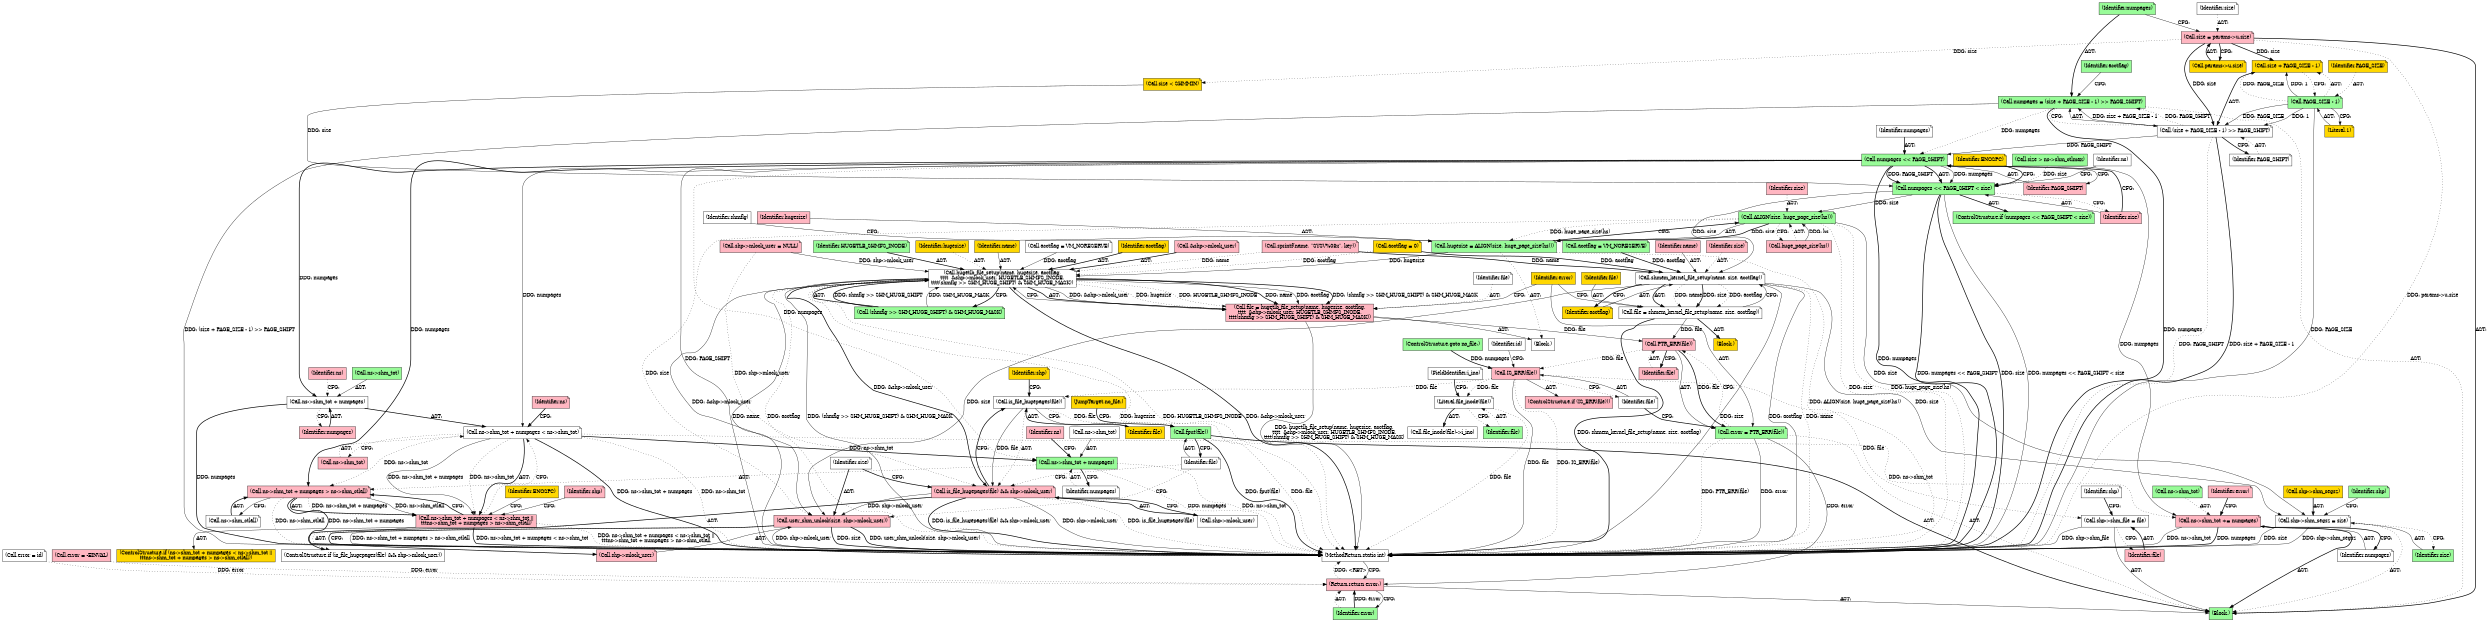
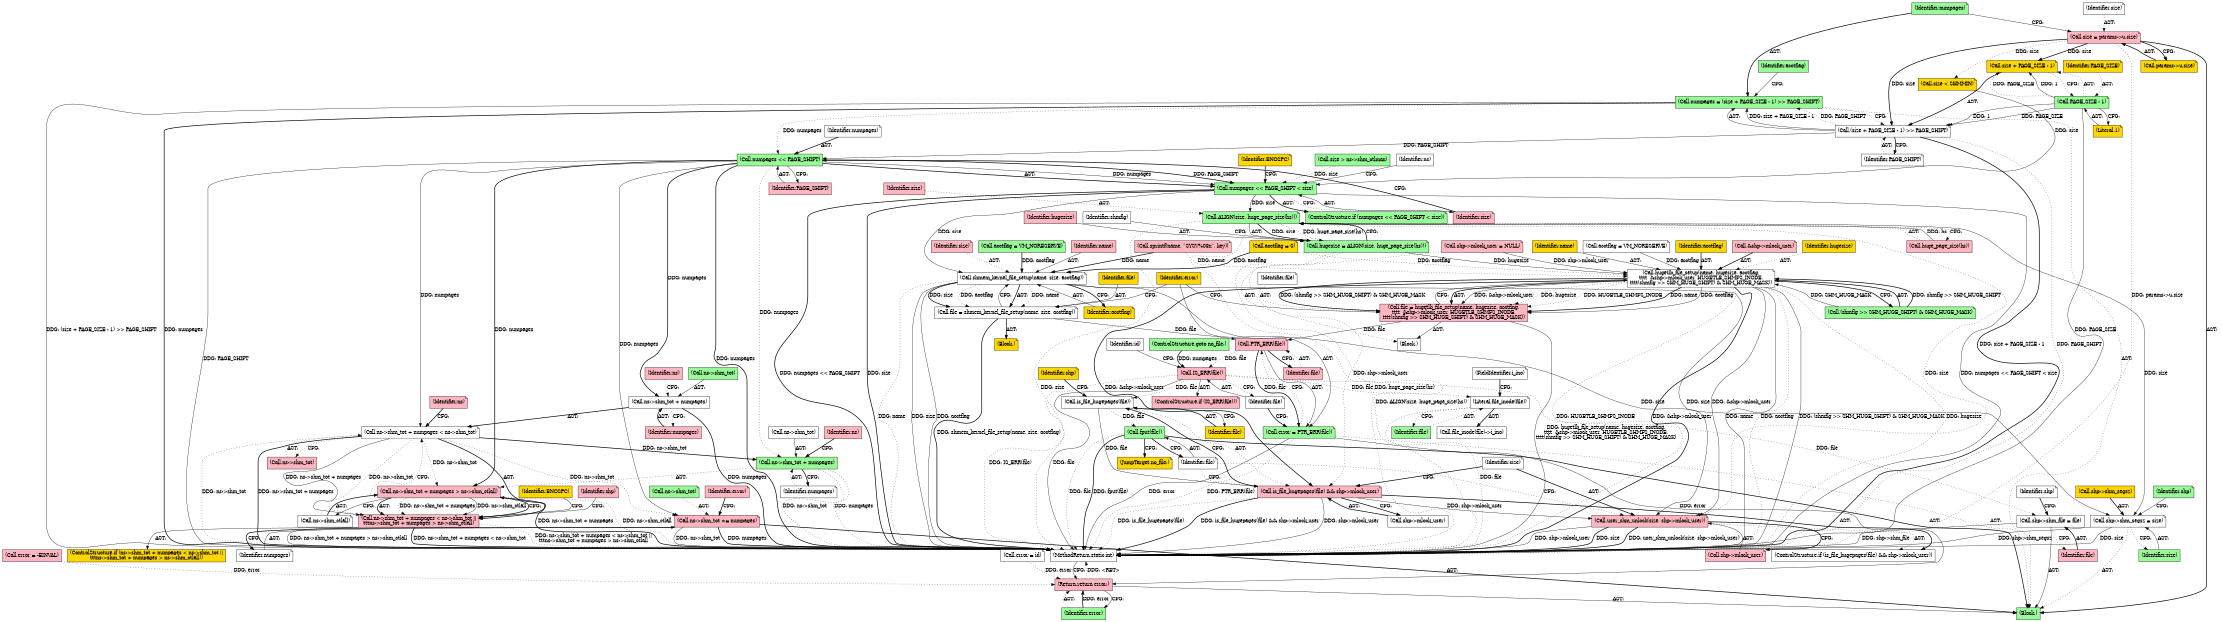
node "(Identifier,HUGETLB_SHMFS_INODE)": removed
edge "(JumpTarget,no_file:)" -> "(Call,fput(file))": reversed
